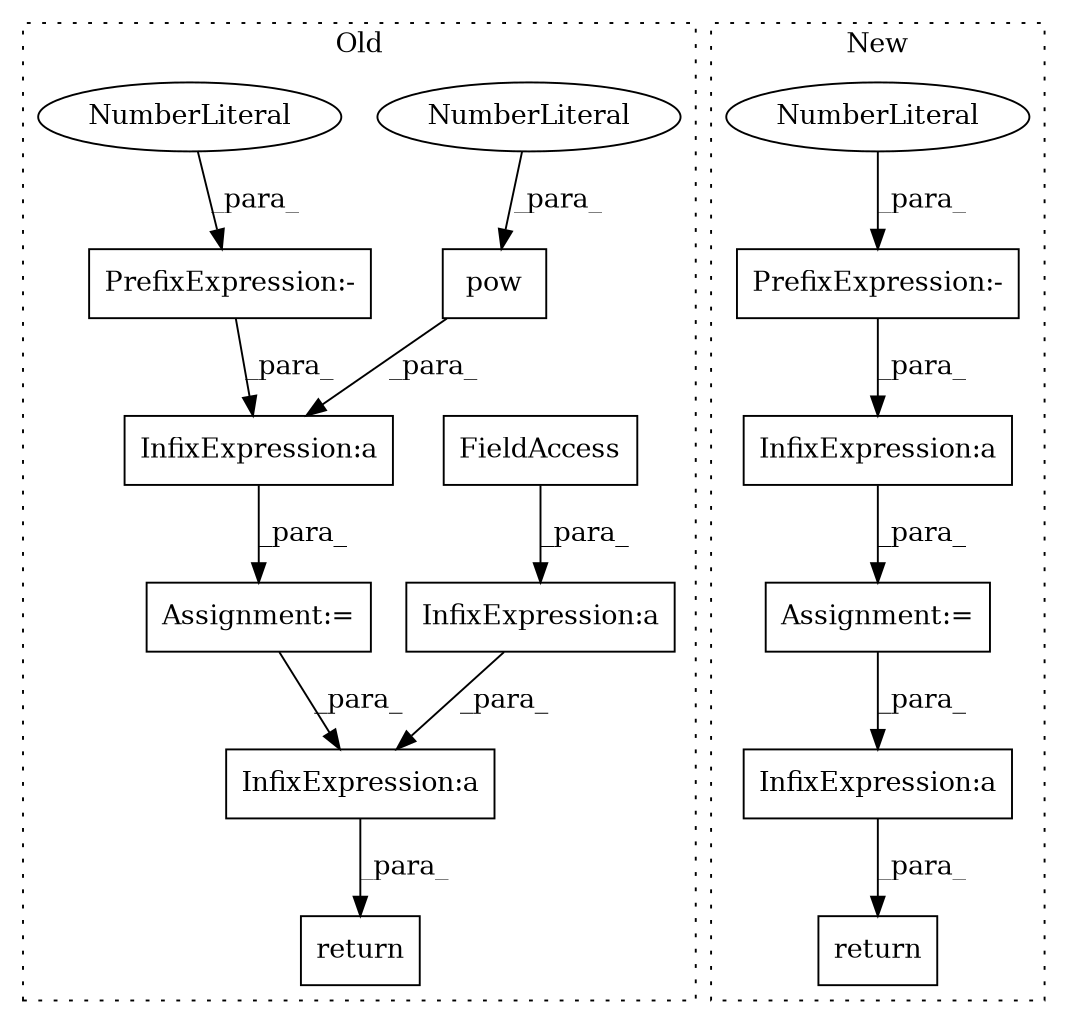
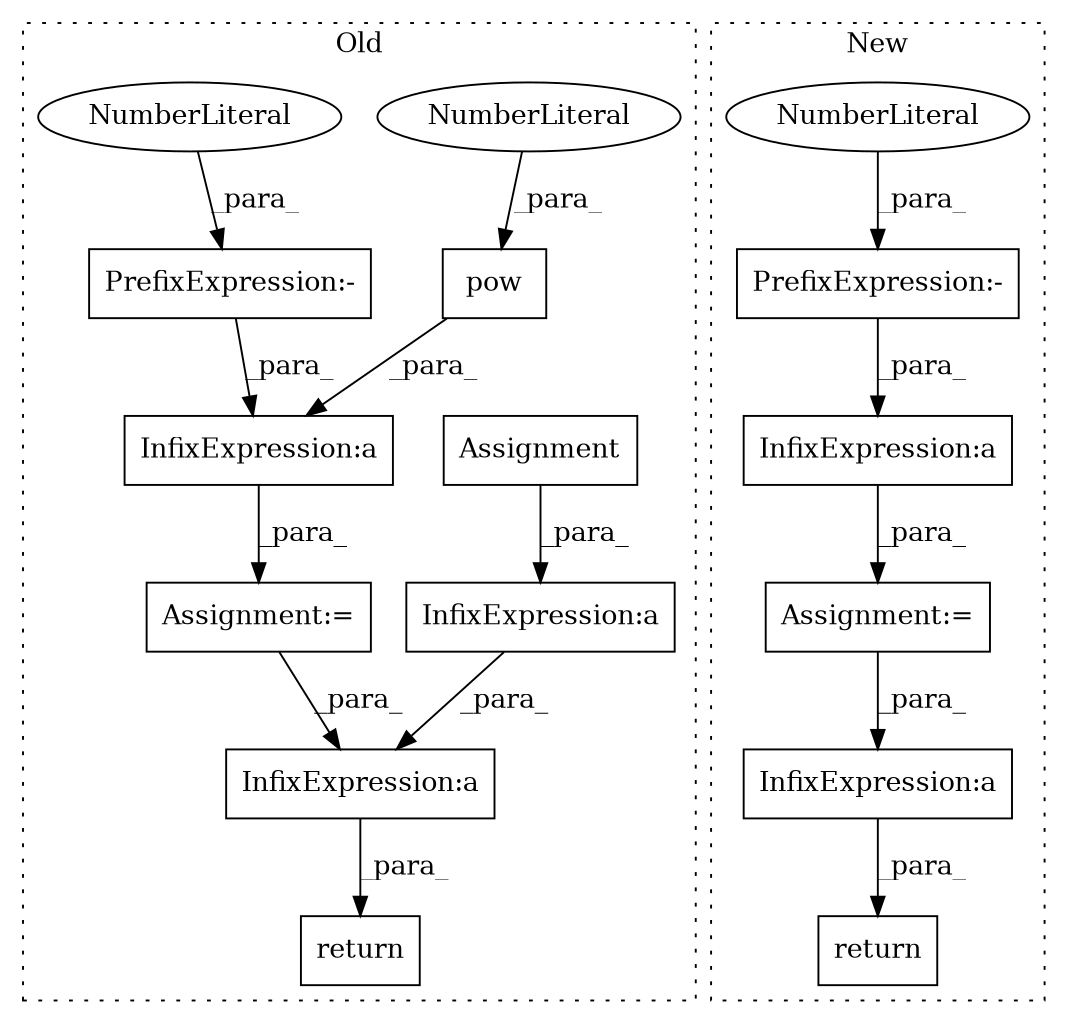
node "FieldAccess": label "FieldAccess" -> "Assignment"
